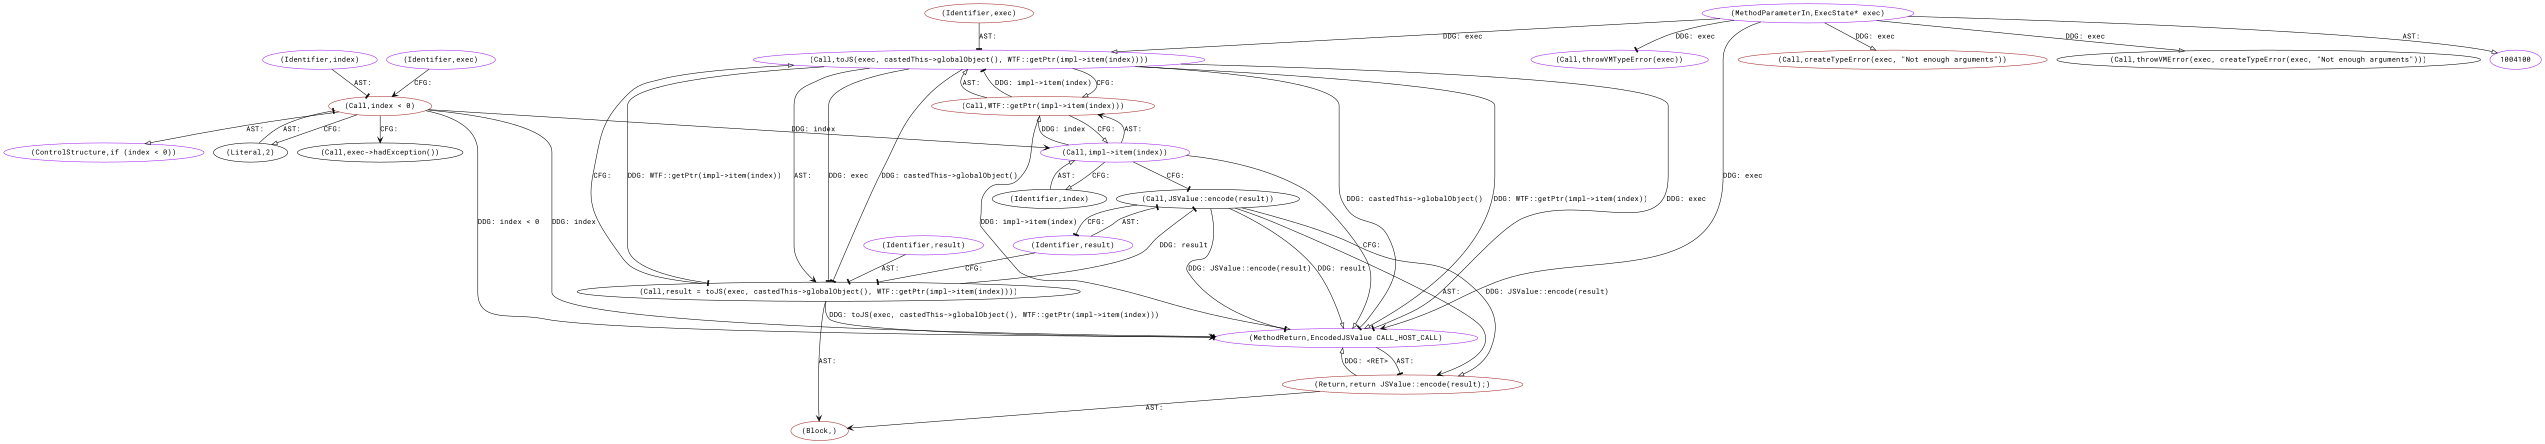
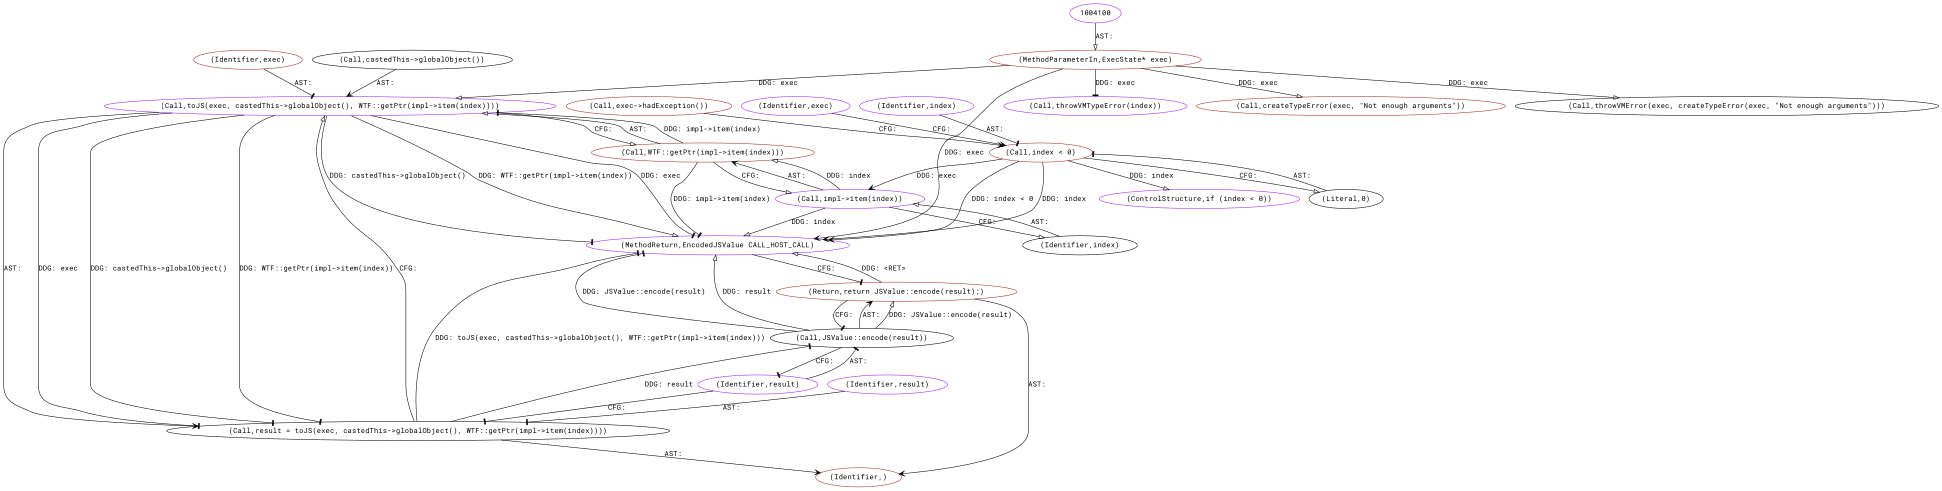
node "(MethodParameterIn,ExecState* exec)": color purple -> brown
edge "(MethodParameterIn,ExecState* exec)" -> "1004100": reversed
node "(Call,castedThis->globalObject())": added
node "(Call,throwVMTypeError(exec))": label "(Call,throwVMTypeError(exec))" -> "(Call,throwVMTypeError(index))"
edge "(Call,index < 0)" -> "(Call,exec->hadException())": reversed
edge "(Call,index < 0)" -> "(ControlStructure,if (index < 0))": label "AST: " -> "DDG: index"
edge "(Call,index < 0)" -> "(Call,impl->item(index))": label "DDG: index" -> "DDG: exec"
node "(Literal,2)": label "(Literal,2)" -> "(Literal,0)"
node "(Call,exec->hadException())": color black -> brown
edge "(Call,impl->item(index))" -> "(Call,JSValue::encode(result))": now "(Return,return JSValue::encode(result);)" -> "(Call,JSValue::encode(result))"
edge "(Call,impl->item(index))" -> "(MethodReturn,EncodedJSValue CALL_HOST_CALL)": label "CFG: " -> "DDG: index"
edge "(Call,WTF::getPtr(impl->item(index)))" -> "(MethodReturn,EncodedJSValue CALL_HOST_CALL)": arrowhead onormal -> tee
edge "(MethodReturn,EncodedJSValue CALL_HOST_CALL)" -> "(Return,return JSValue::encode(result);)": label "AST: " -> "CFG: "
node "(Block,)": label "(Block,)" -> "(Identifier,)"
